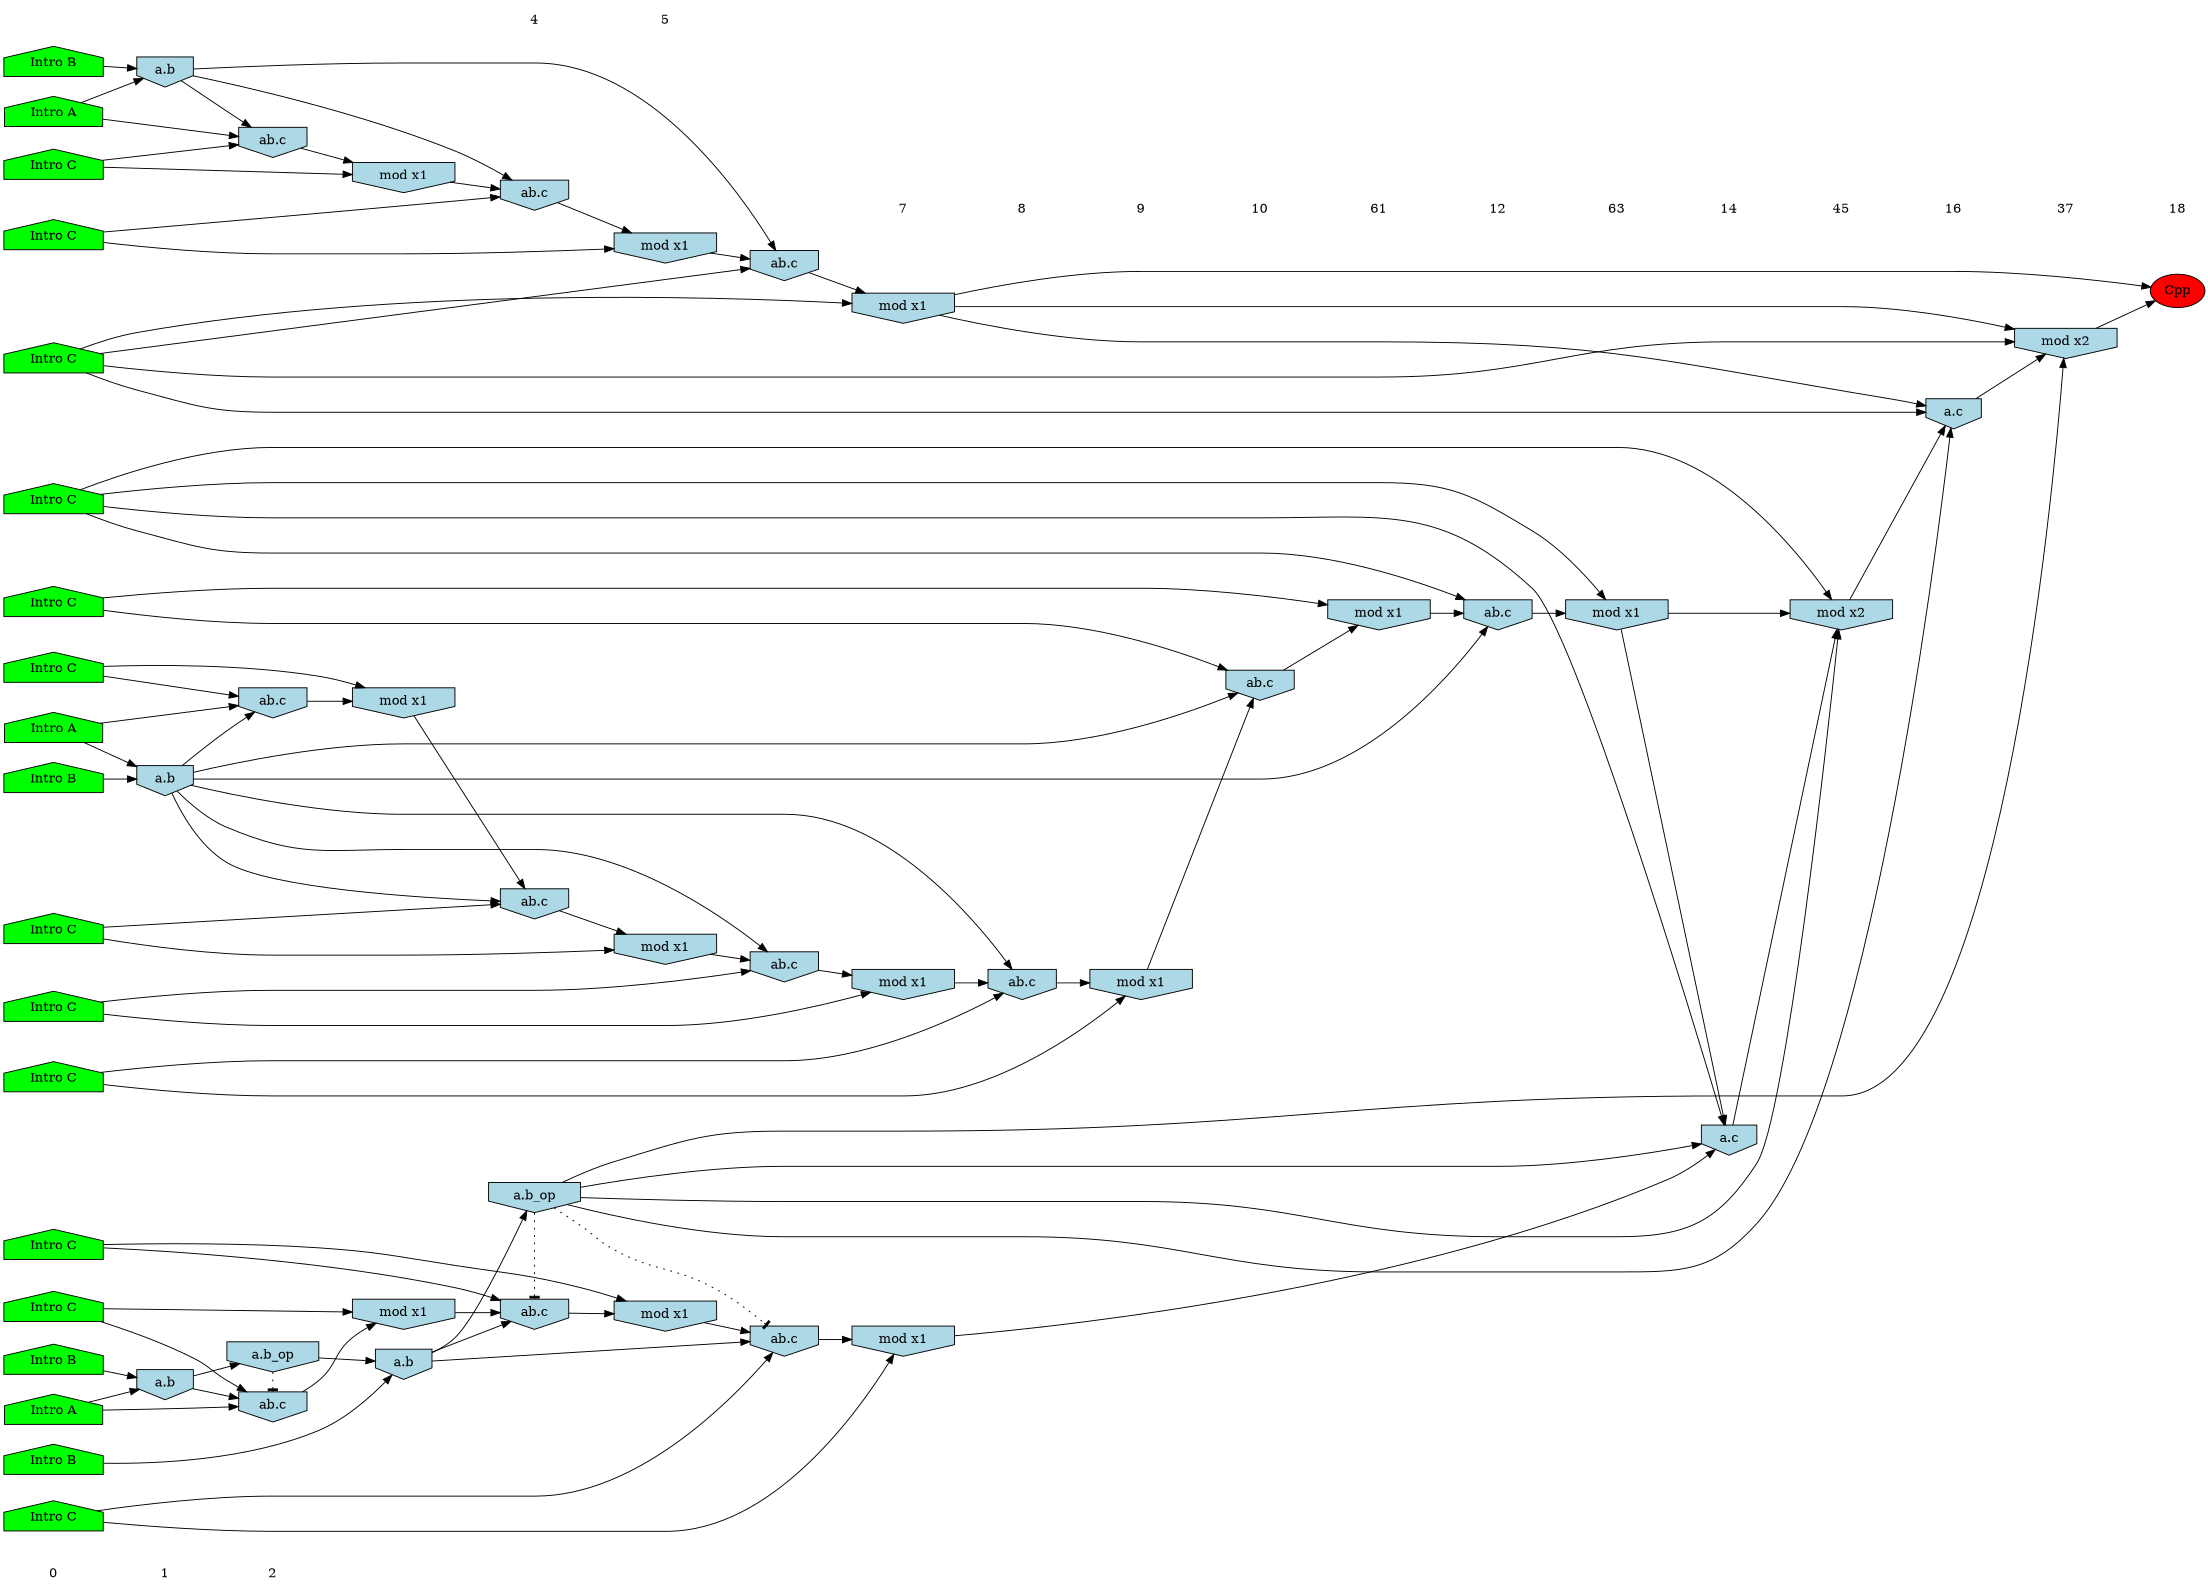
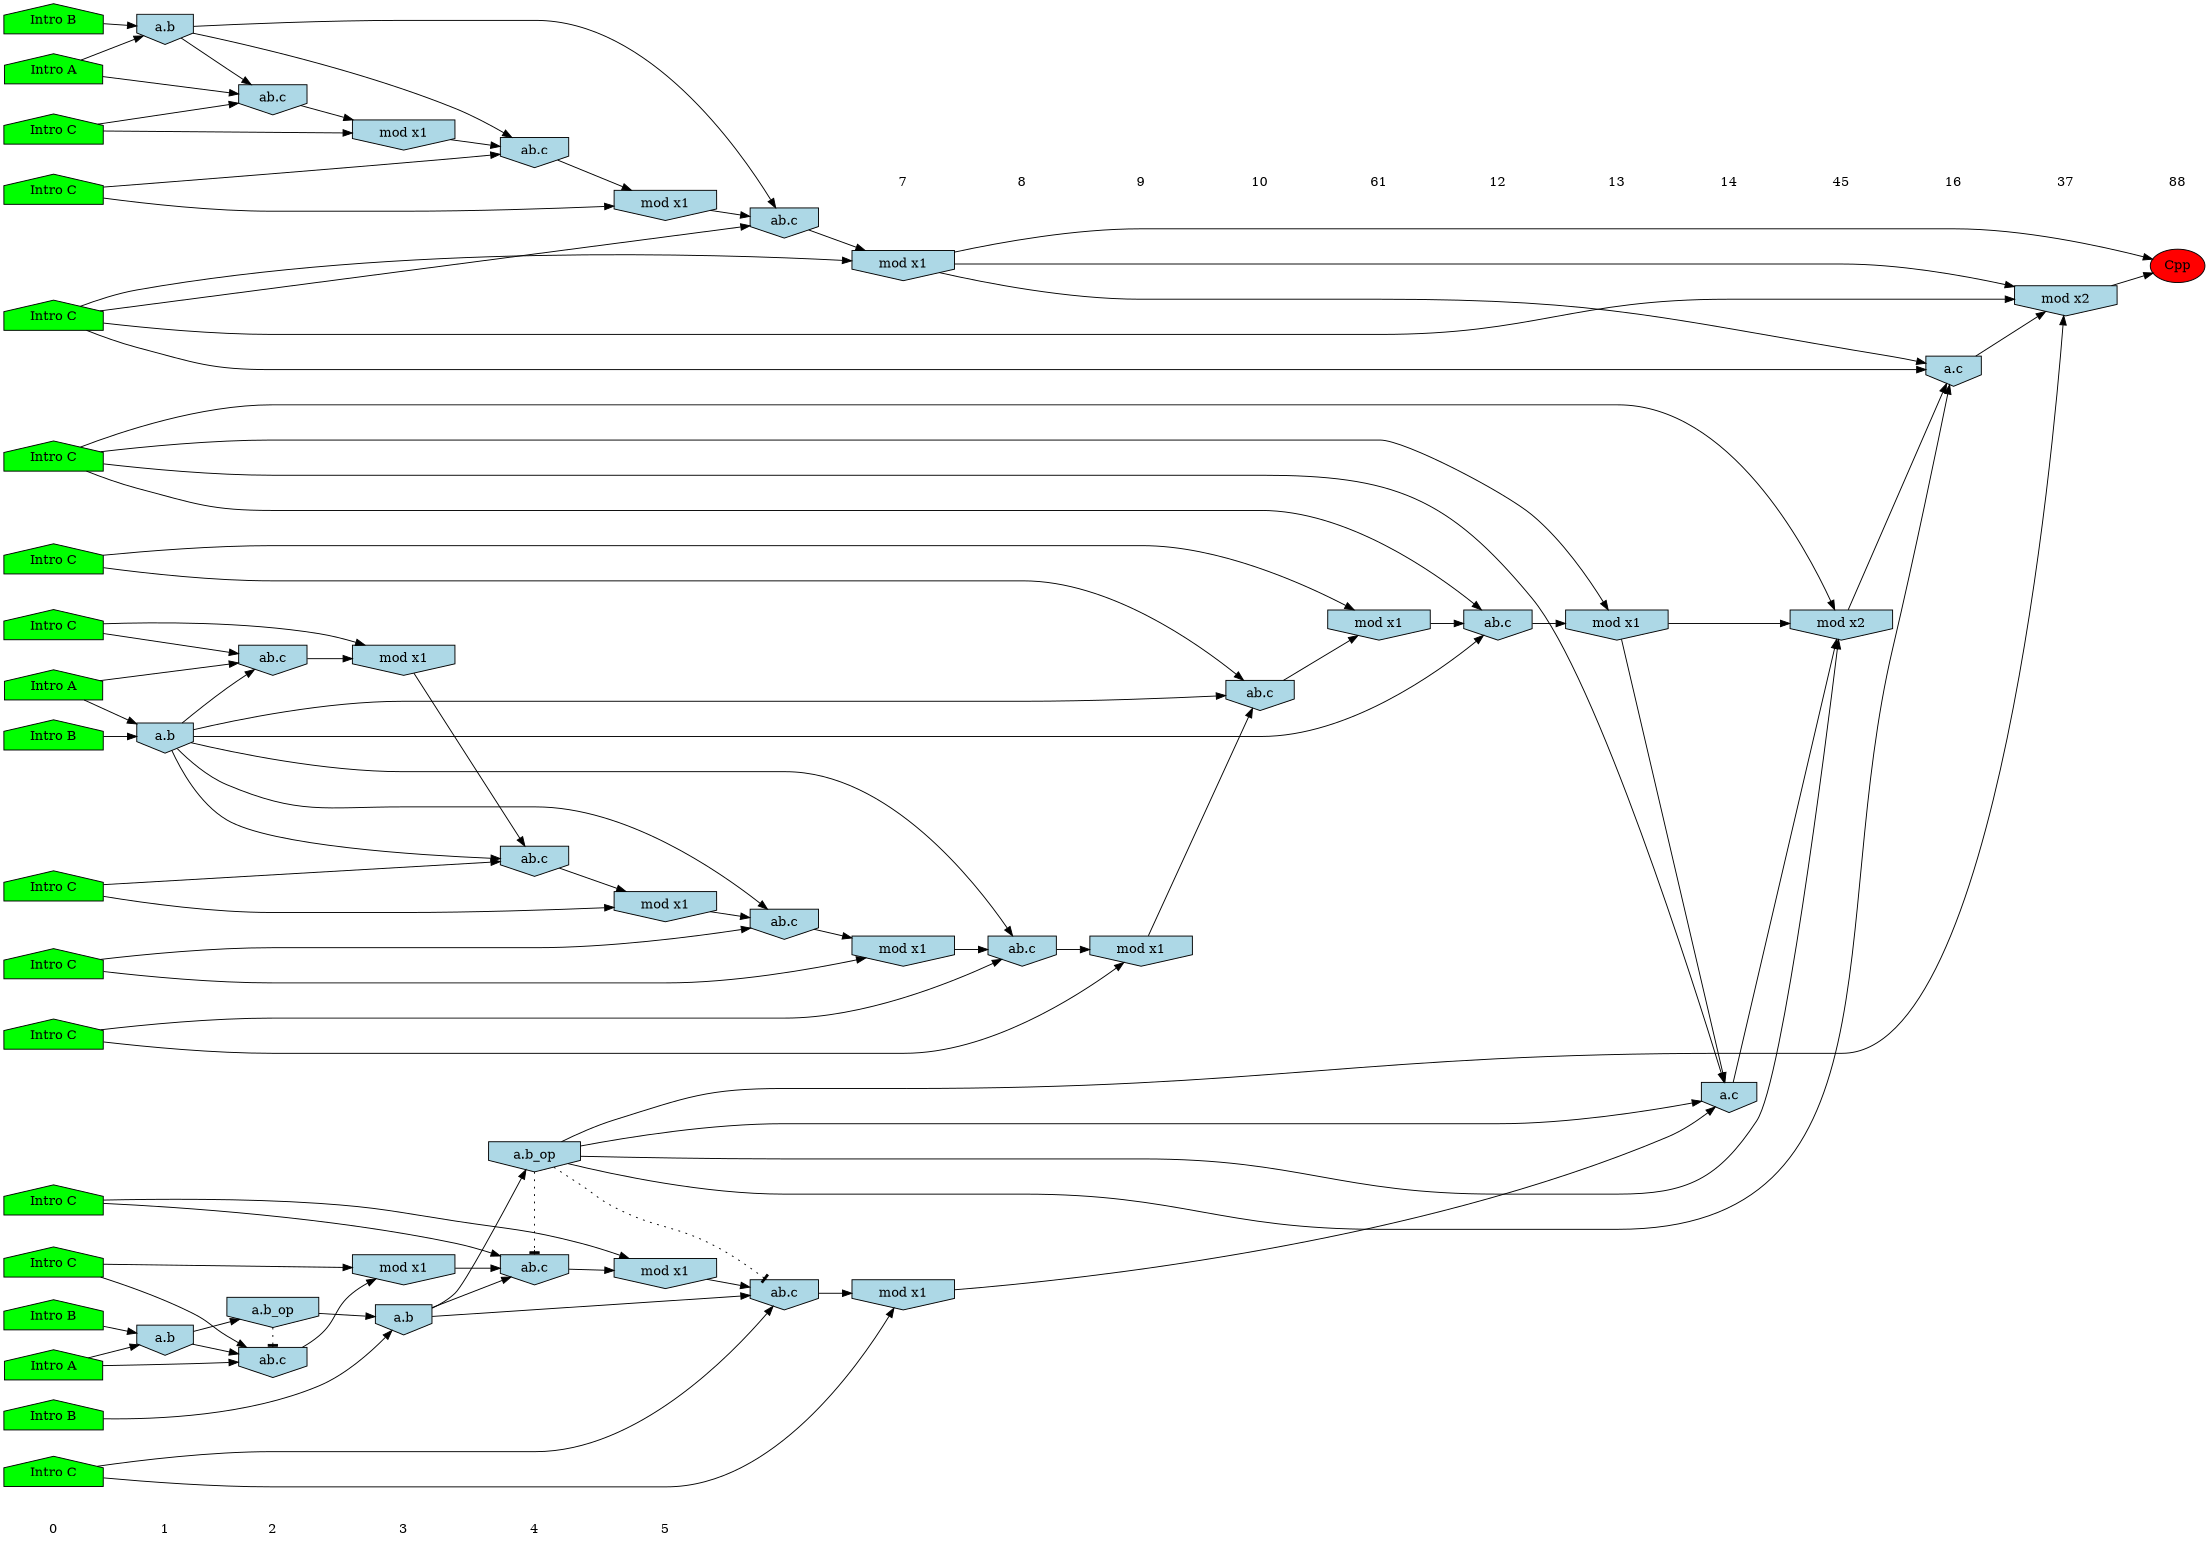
node "63": label "63" -> "13"
node "18": label "18" -> "88"
node "3": added
